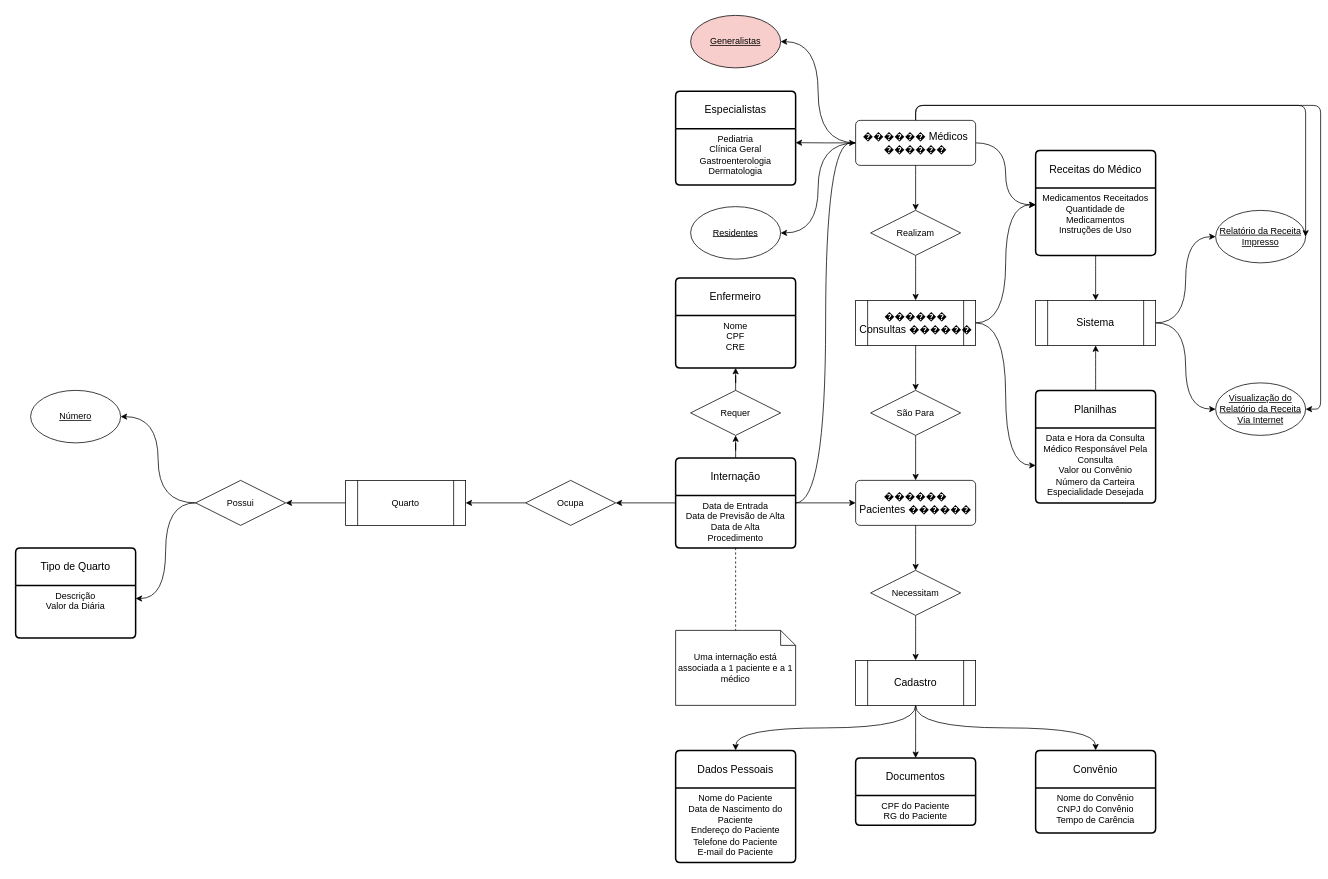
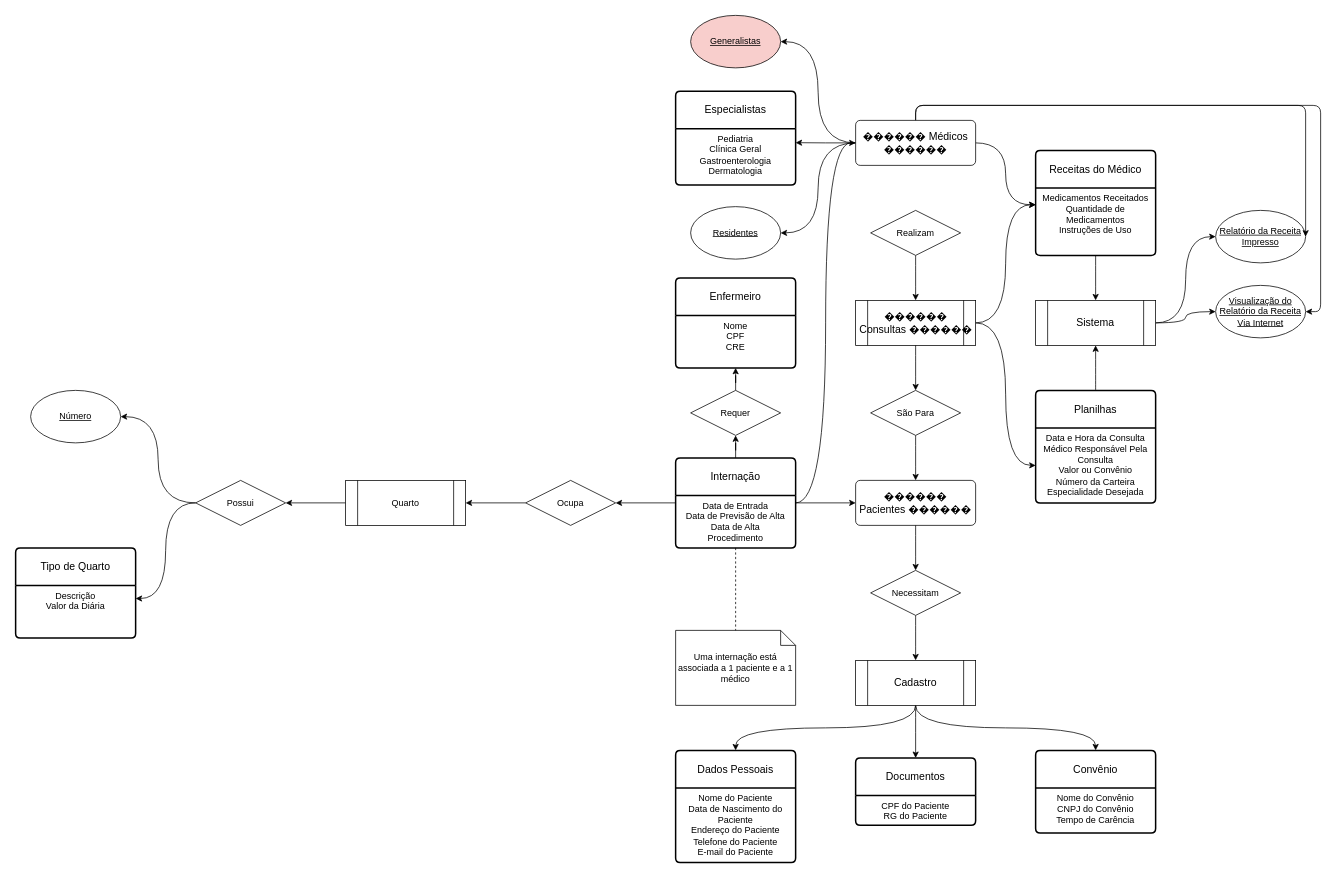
edge "������ Médicos ������" -> "Realizam": removed
node "Visualização do Relatório da Receita Via Internet": moved (1260, 409) -> (1260, 312)
